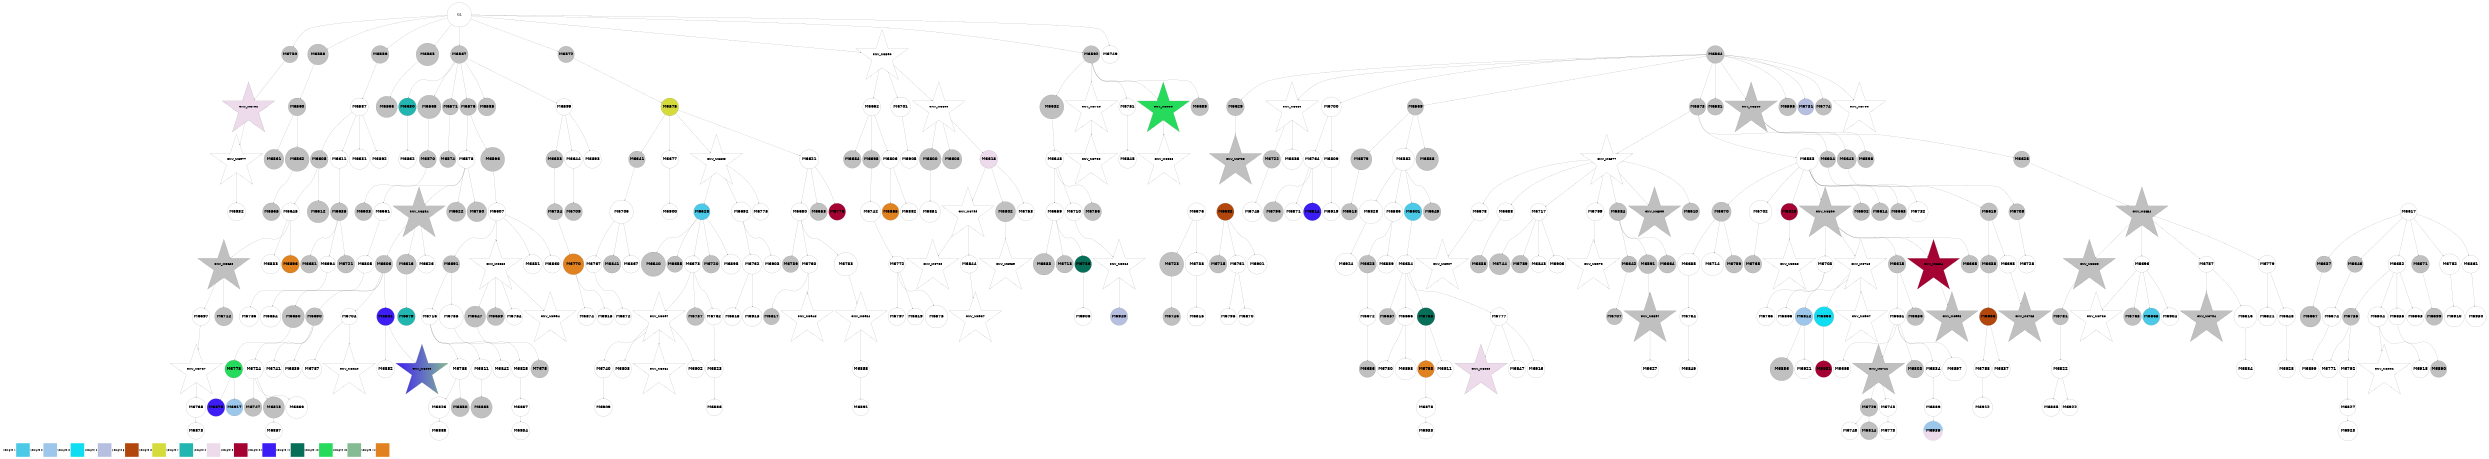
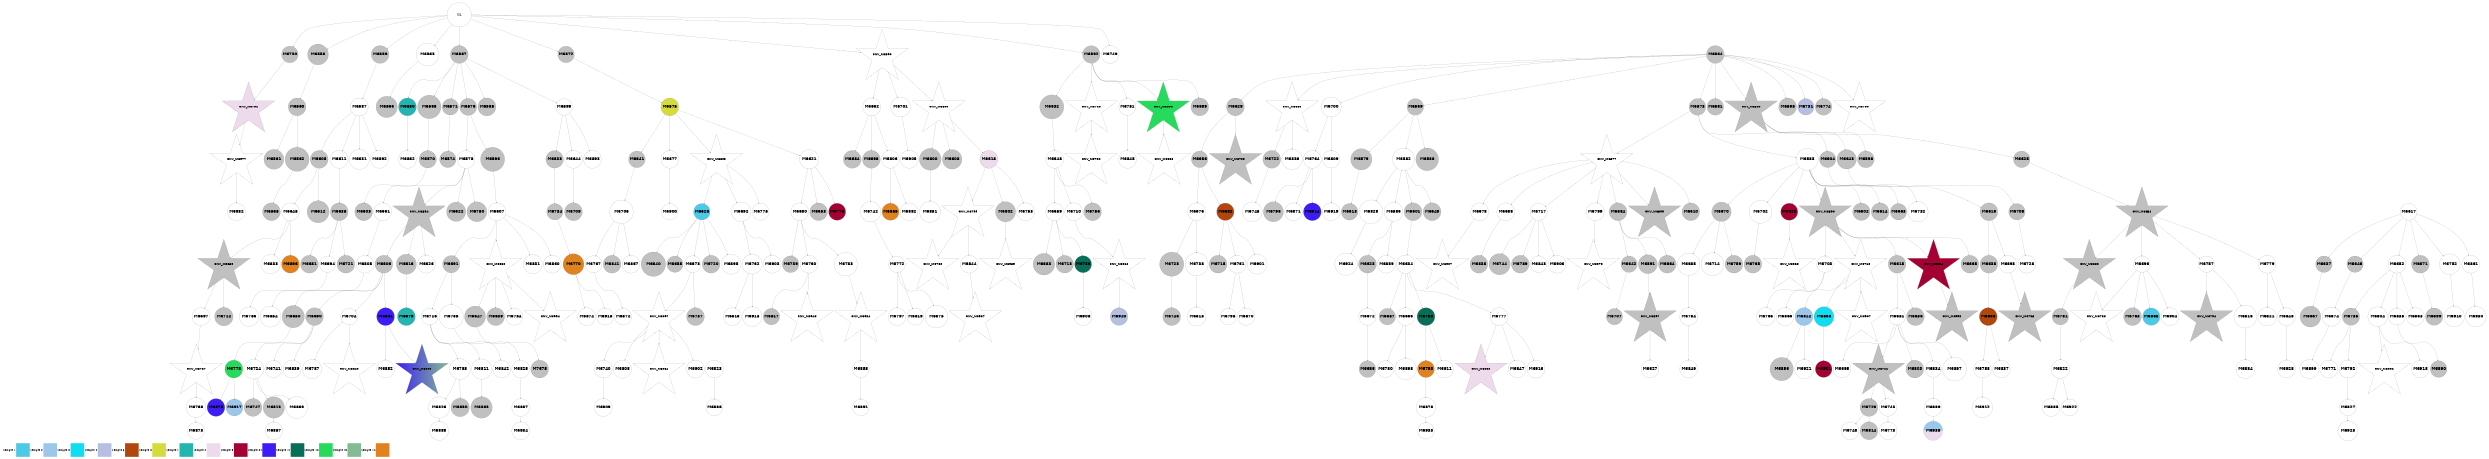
node "M6563": fillcolor grey -> white
node "M6656": added
node "M6601": fillcolor #4cc9e6 -> grey
node "M6782": removed
